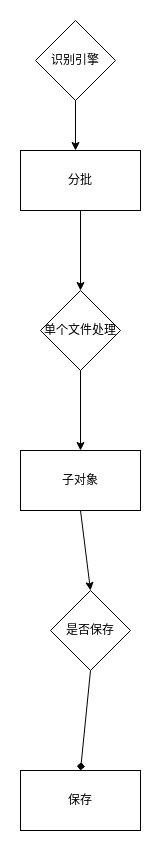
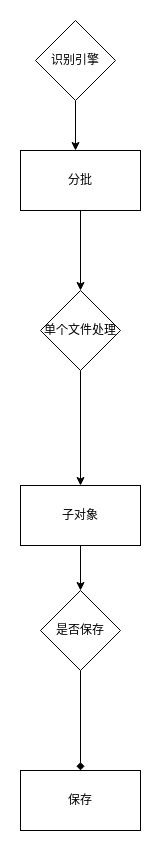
node "子对象": moved (81, 481) -> (81, 516)
node "是否保存": moved (91, 631) -> (81, 631)
